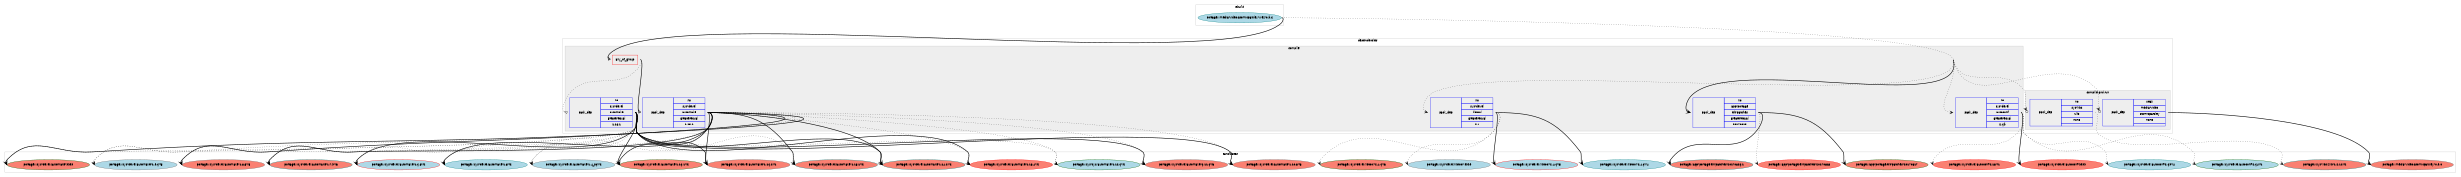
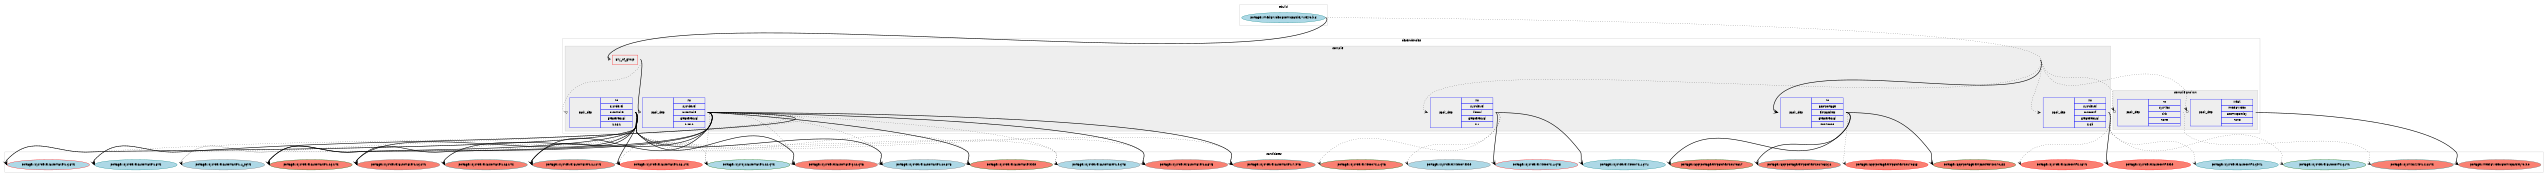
node "portage://sys-devel/automake-1.10.3-r3": fillcolor salmon -> lightblue
node "portage://app-portage/elt-patches-20170422": added
